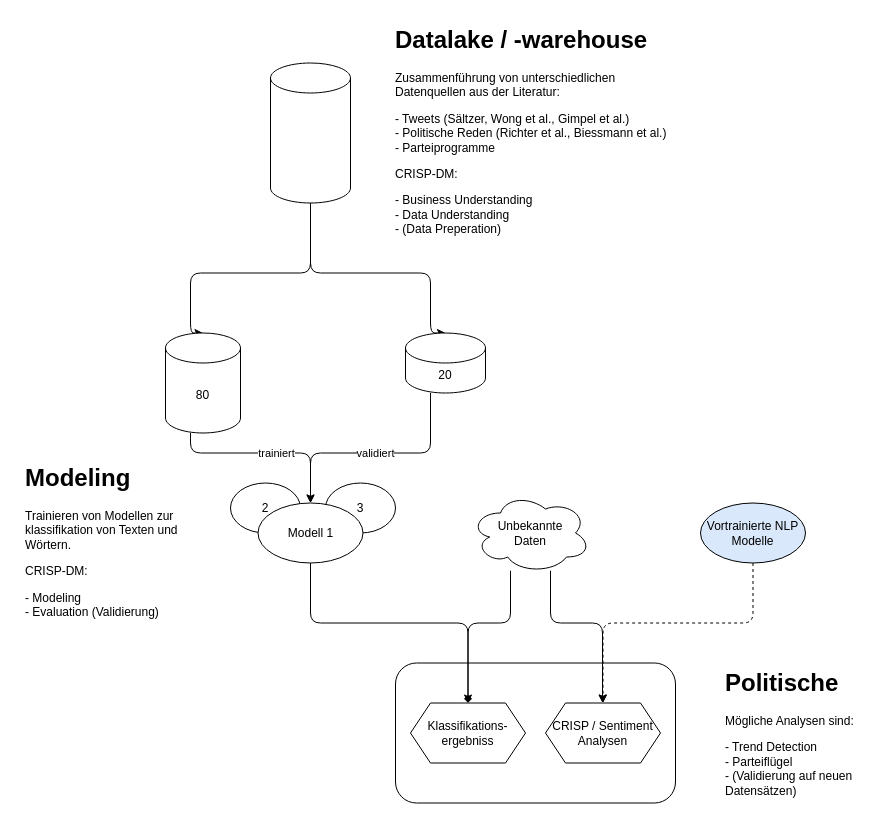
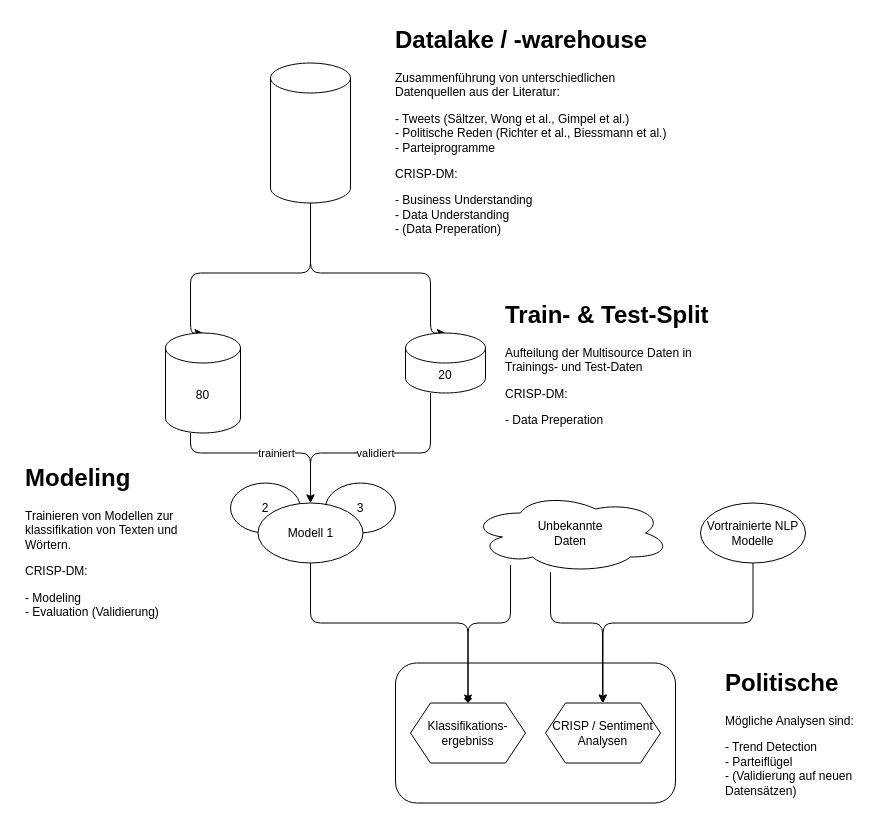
node "Train- & Test-Split Aufteilung der Multisource Daten in Trainings- und Test-Daten CRISP-DM: - Data Preperation": added
node "Unbekannte Daten": size 120x80 -> 200x80
node "Vortrainierte NLP Modelle": fillcolor #dae8fc -> #ffffff
edge "Vortrainierte NLP Modelle" -> "CRISP / Sentiment Analysen": style dashed -> solid
